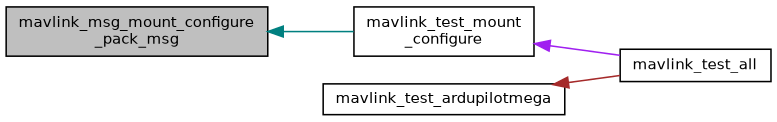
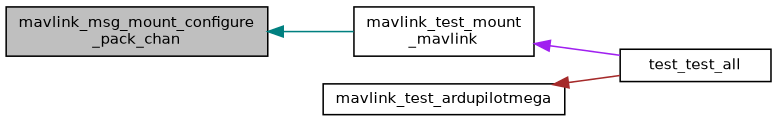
node "mavlink_msg_mount_configure _pack_msg": label "mavlink_msg_mount_configure _pack_msg" -> "mavlink_msg_mount_configure _pack_chan"
node "mavlink_test_mount _configure": label "mavlink_test_mount _configure" -> "mavlink_test_mount _mavlink"
node "mavlink_test_all": label "mavlink_test_all" -> "test_test_all"
